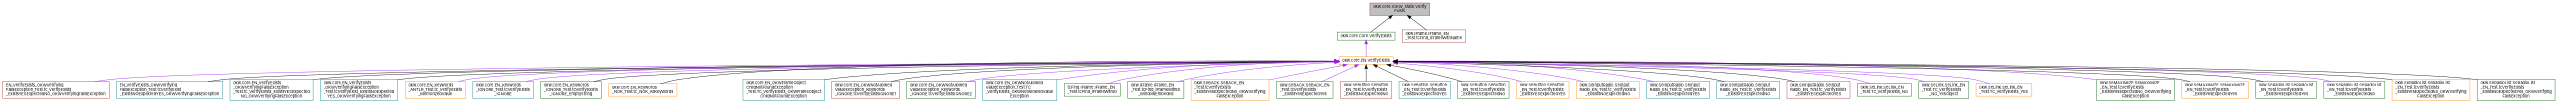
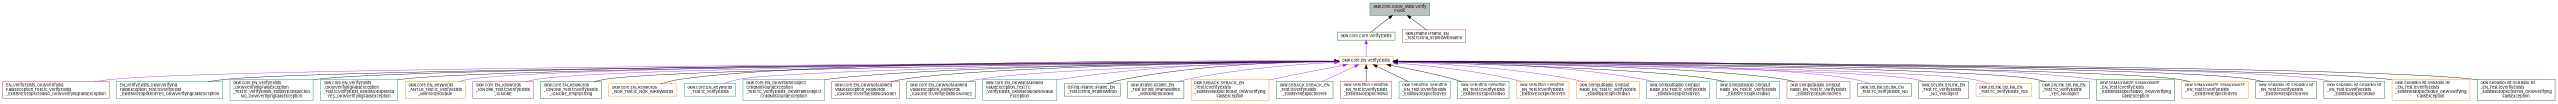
node "okw.core.IOKW_State.Verify Exists": color brown -> teal
edge "tcFind.IFrame.IFrame_EN _Test.tcFind_iFrameWithID" -> "okw.core.EN.VerifyExists": color purple -> black
node "okw.core.EN_Keywords _IGNORE_Test.tcVerifyExists _IGNORE": color teal -> brown
node "okw.core.EN_Keywords _Test.tc_VerifyExists": added
node "okw.SeLink.SeLink_EN _Test.TC_VerifyExists _YES_NoObject": added
